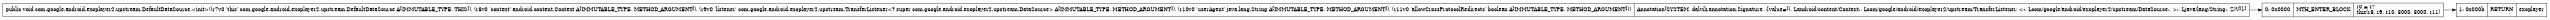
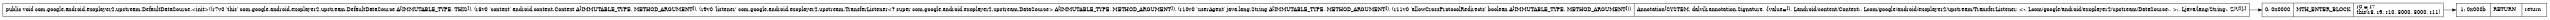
node "1: 0x000b": text "exoplayer" -> "return"
